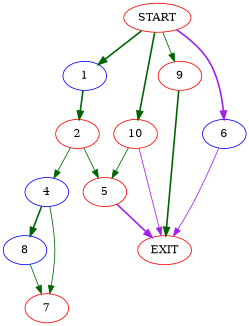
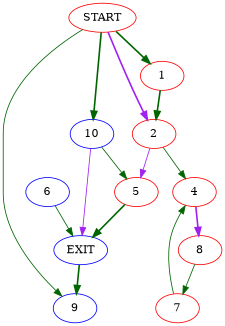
edge "START" -> "6": now "START" -> "2"
node "1": color blue -> red
node "9": color red -> blue
node "10": color red -> blue
edge "2" -> "5": color darkgreen -> purple
edge "9" -> "EXIT": reversed
edge "6" -> "EXIT": color purple -> darkgreen
node "4": color blue -> red
edge "4" -> "8": color darkgreen -> purple
edge "5" -> "EXIT": color purple -> darkgreen
edge "4" -> "7": reversed
node "8": color blue -> red
node "EXIT": color red -> blue
